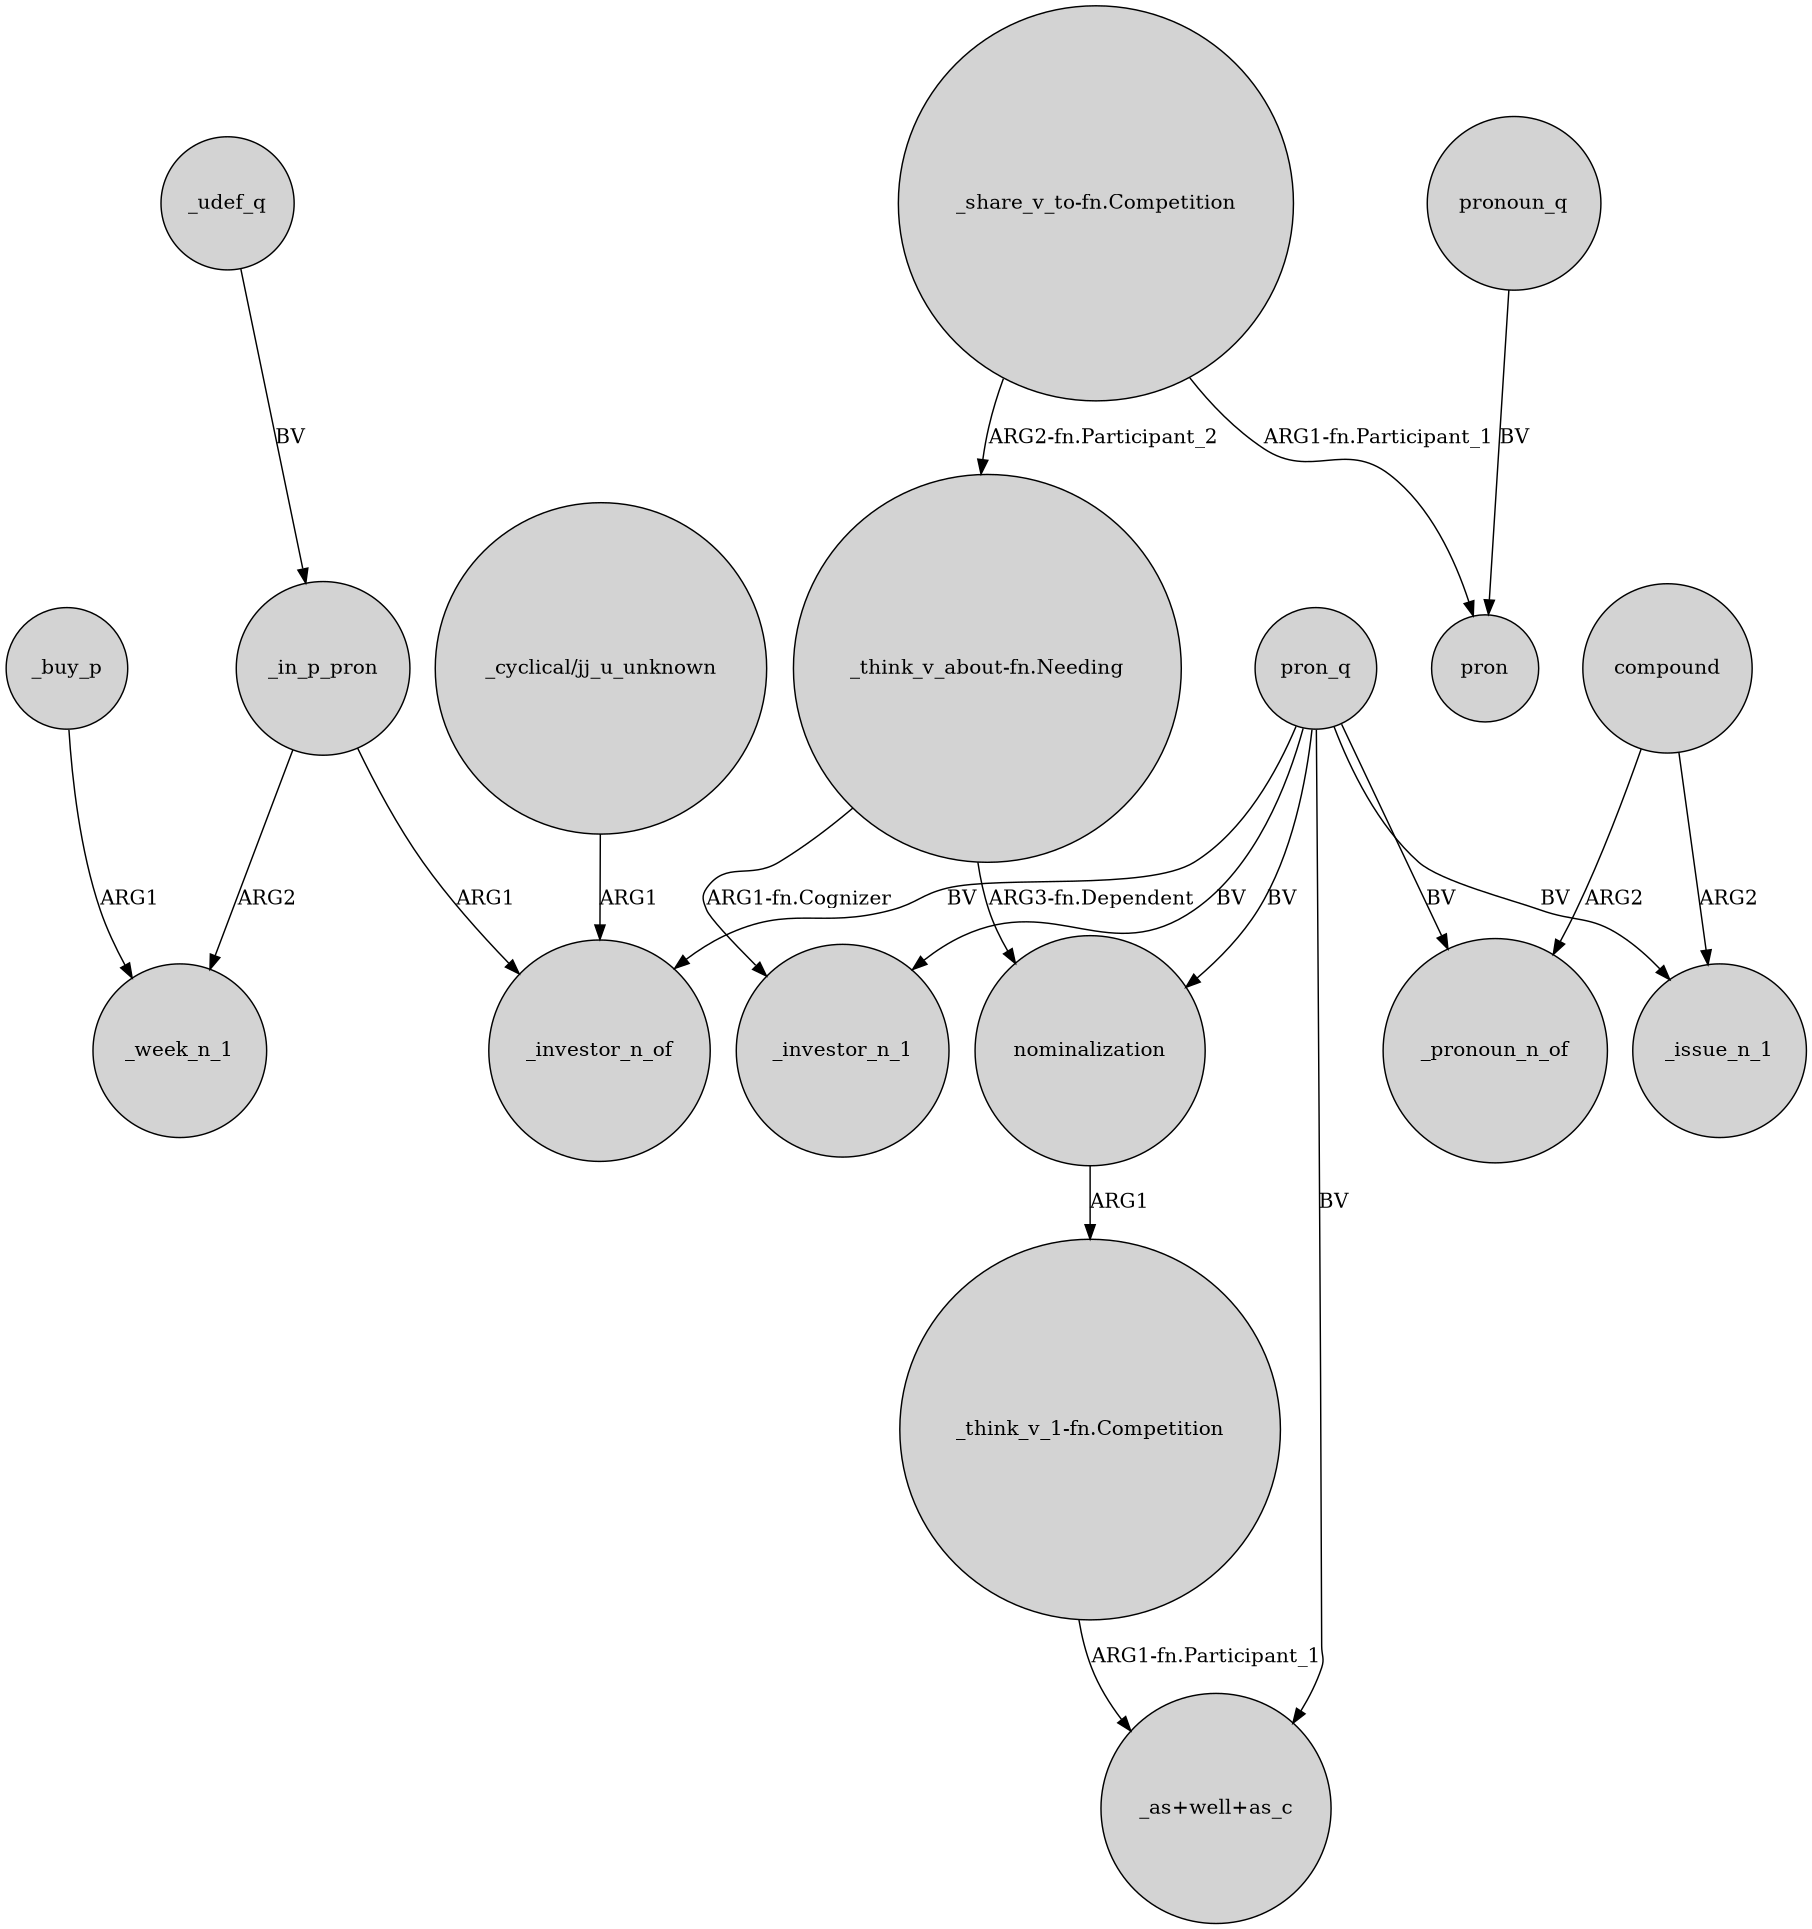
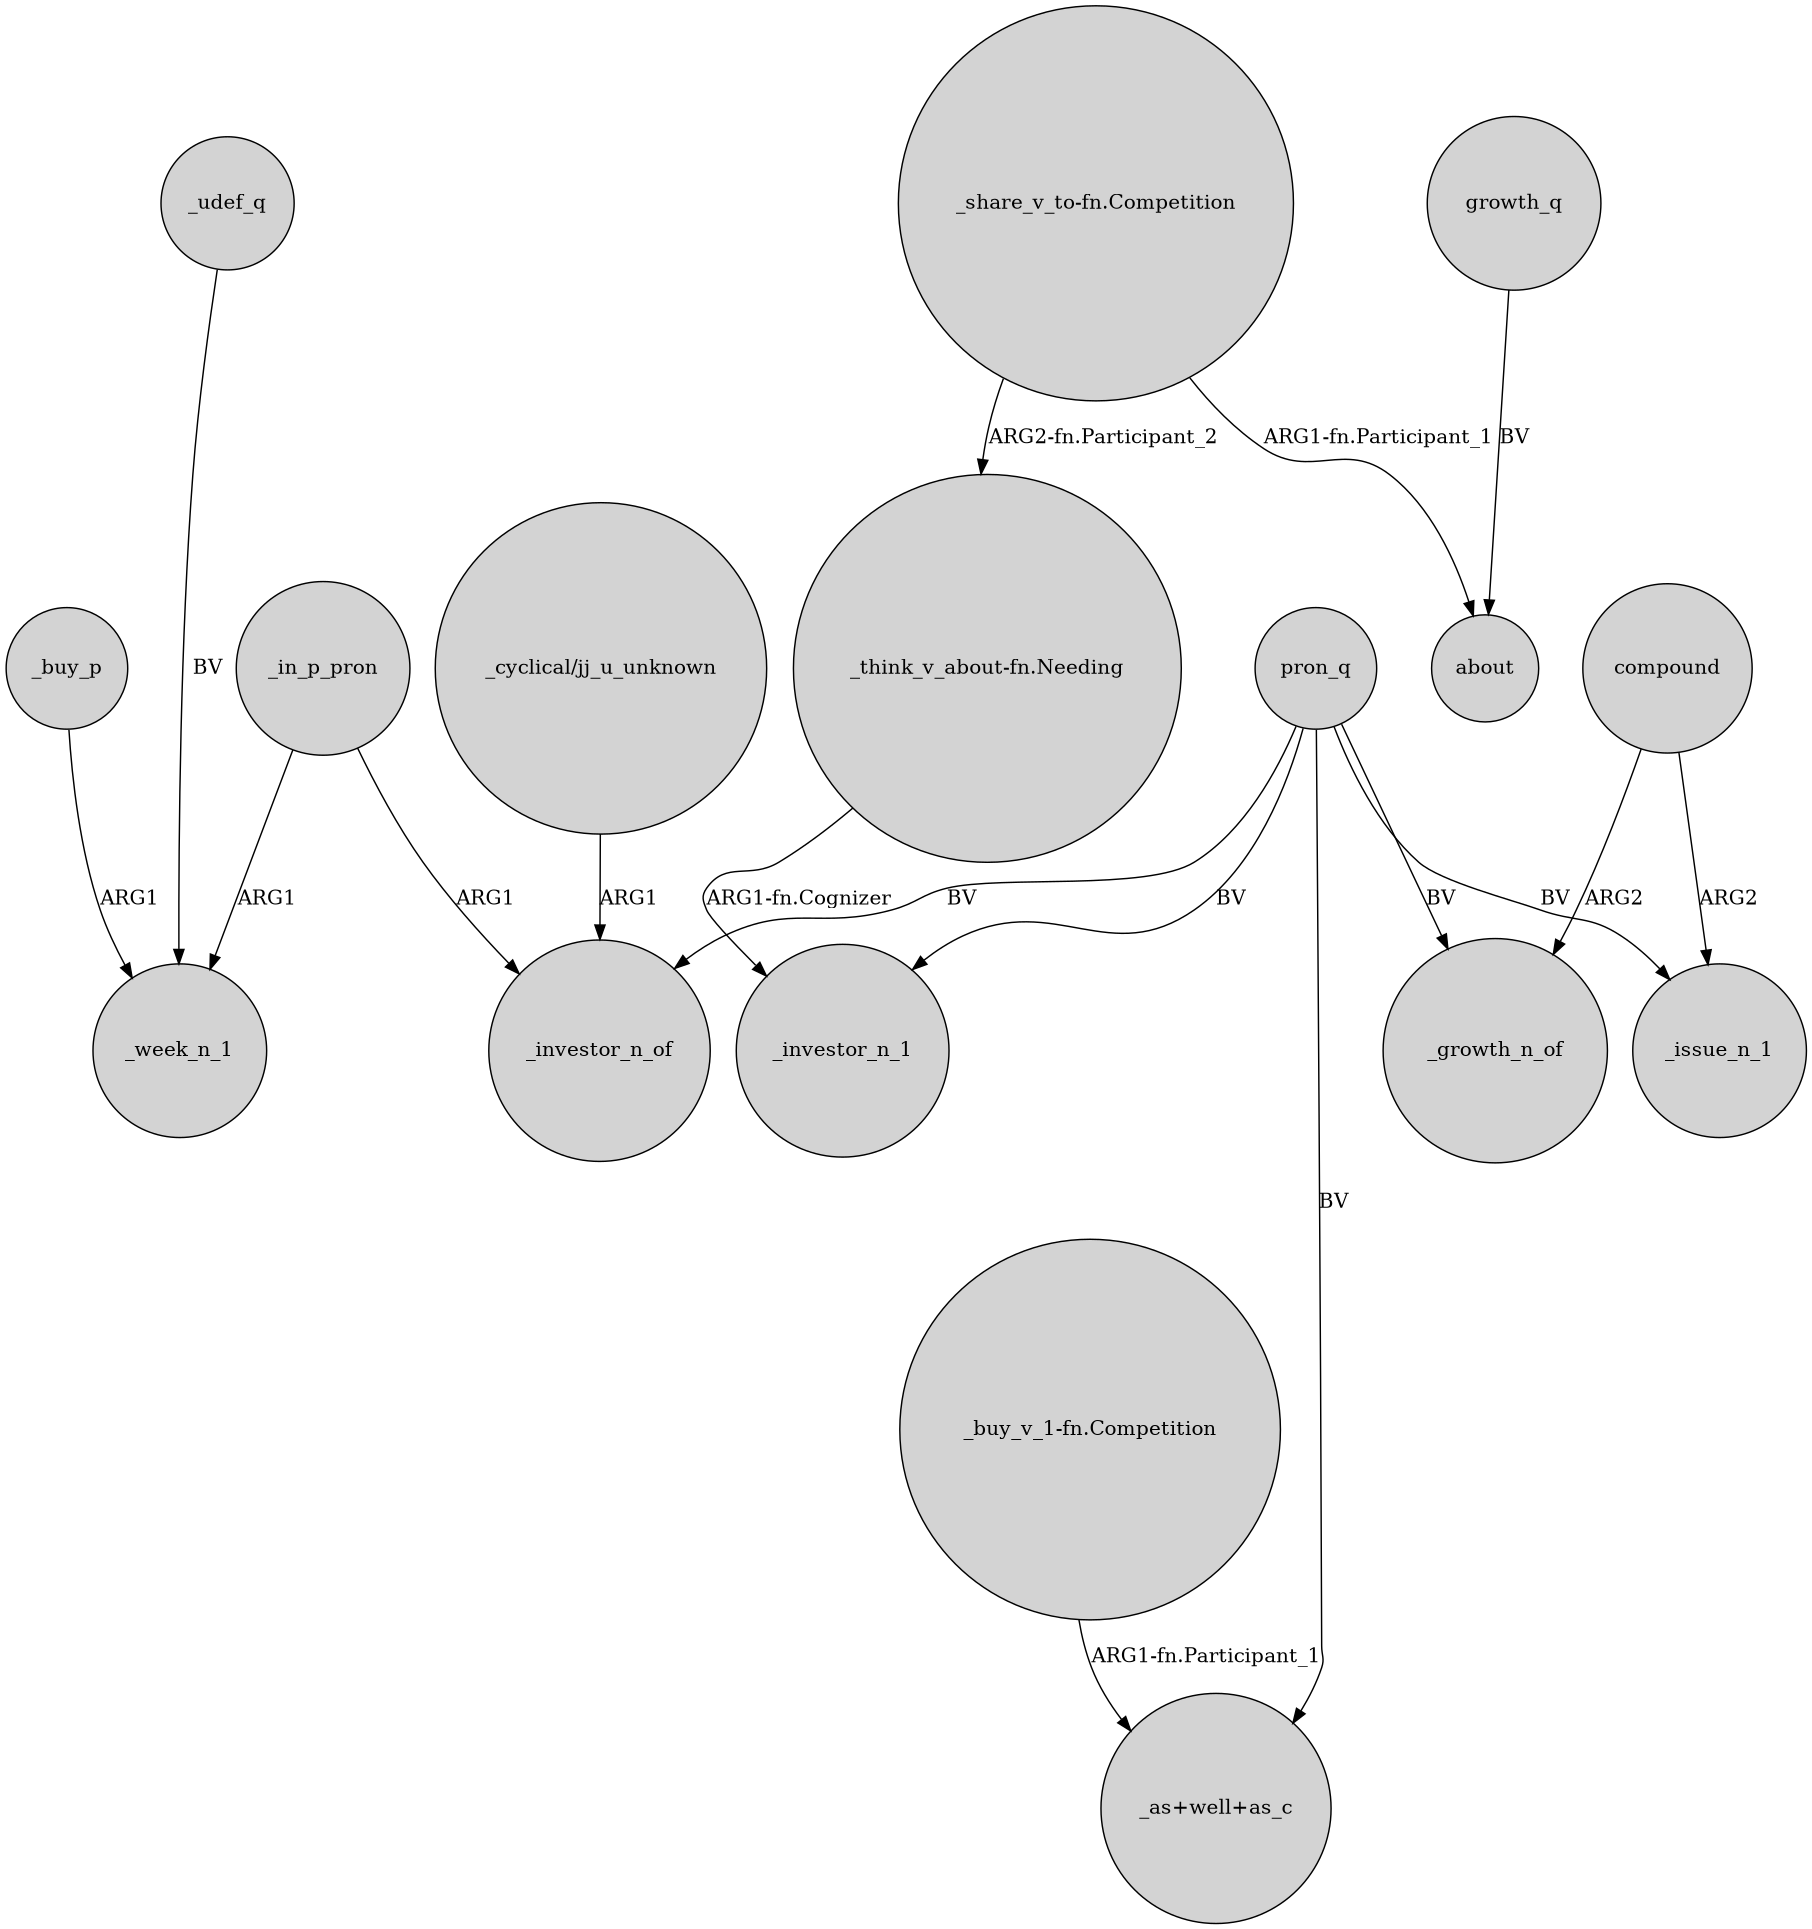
node "pronoun_q": label "pronoun_q" -> "growth_q"
edge "_udef_q" -> "_in_p_pron": now "_udef_q" -> "_week_n_1"
node "pron": label "pron" -> "about"
edge "_in_p_pron" -> "_week_n_1": label "ARG2" -> "ARG1"
node "nominalization": removed
node "_pronoun_n_of": label "_pronoun_n_of" -> "_growth_n_of"
node "_think_v_1-fn.Competition": label "_think_v_1-fn.Competition" -> "_buy_v_1-fn.Competition"
